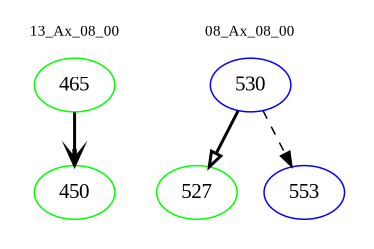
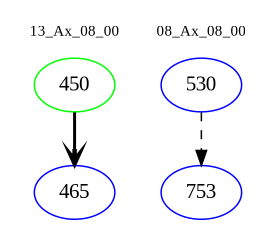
node "465": color green -> blue
edge "465" -> "450": reversed
node "527": removed
node "553": label "553" -> "753"
